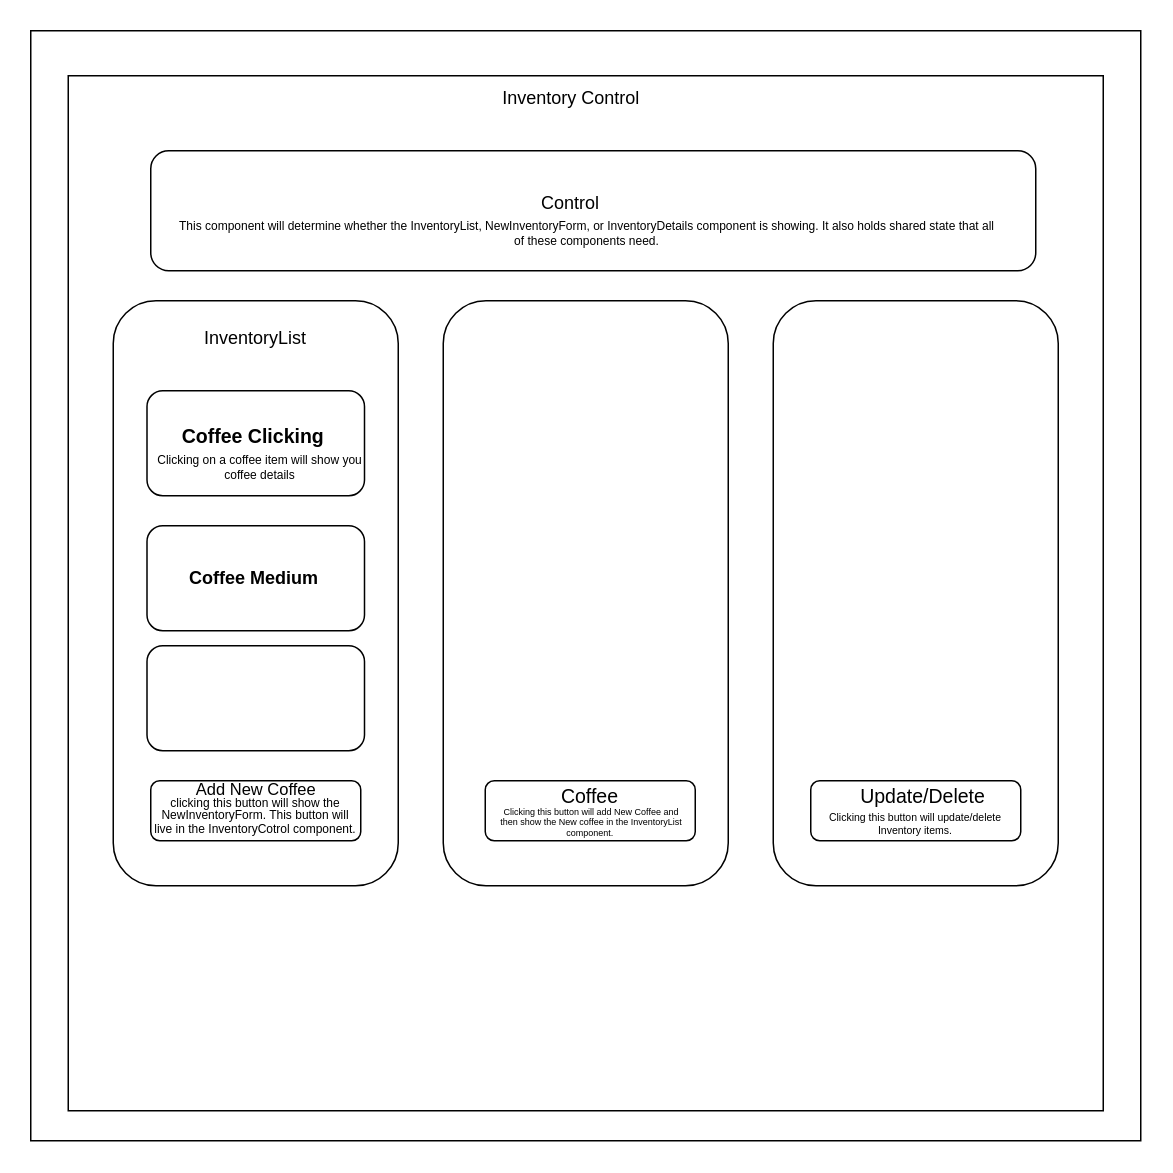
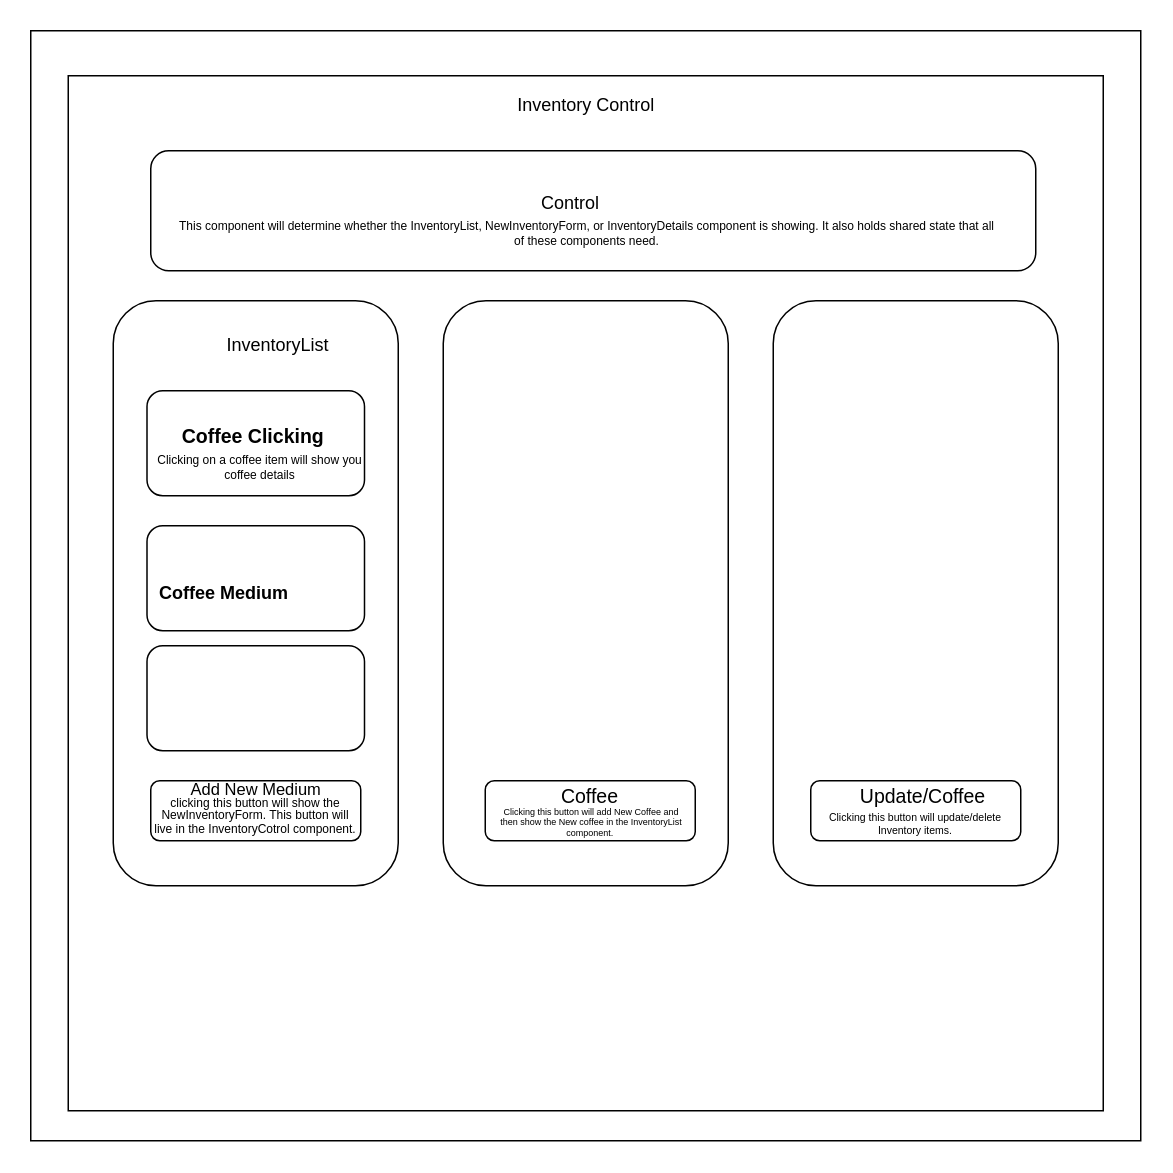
node "Inventory Control": moved (572, 98) -> (587, 106)
node "InventoryList": moved (256, 338) -> (278, 346)
node "Coffee Medium": moved (254, 578) -> (224, 593)
node "Add New Coffee": label "Add New Coffee" -> "Add New Medium"
node "Update/Delete": label "Update/Delete" -> "Update/Coffee"
